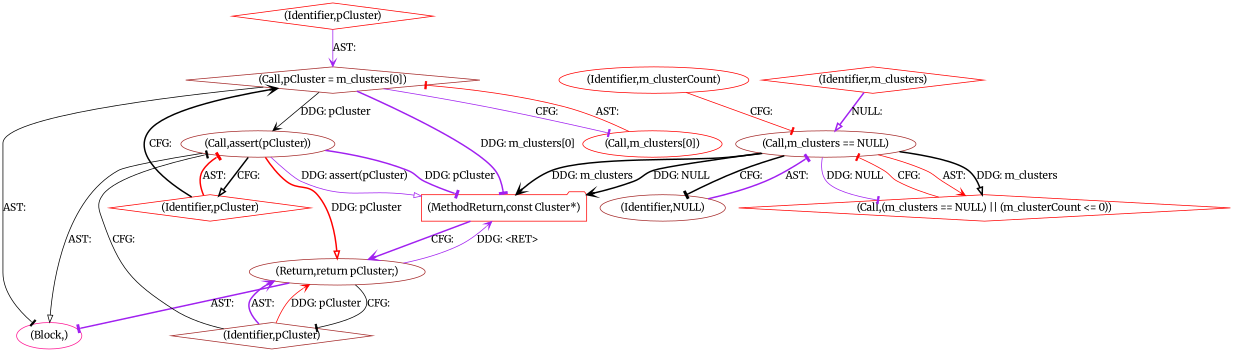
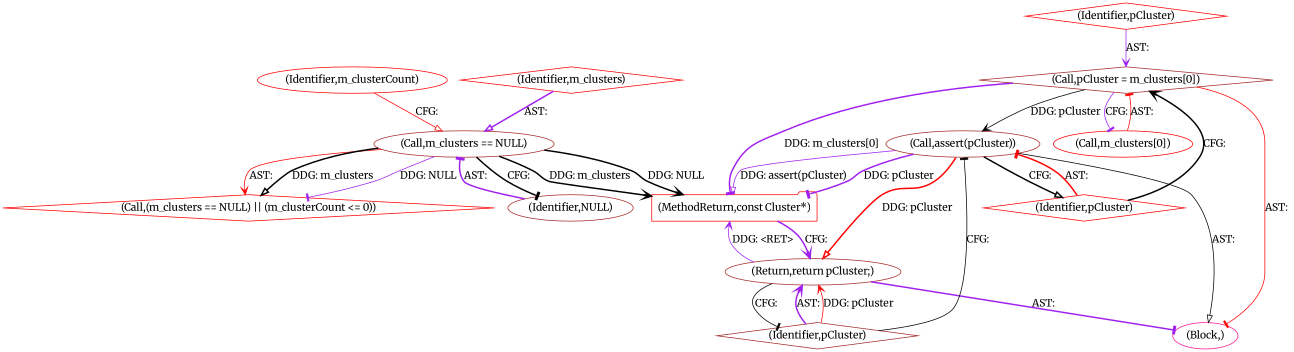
edge "(Identifier,m_clusterCount)" -> "(Call,m_clusters == NULL)": arrowhead tee -> onormal
edge "(Identifier,m_clusters)" -> "(Call,m_clusters == NULL)": label "NULL: " -> "AST: "
edge "(Call,pCluster = m_clusters[0])" -> "(Block,)": color black -> red
edge "(Call,(m_clusters == NULL) || (m_clusterCount <= 0))" -> "(Call,m_clusters == NULL)": removed, label "CFG:"
